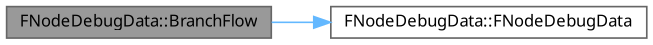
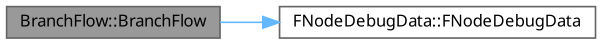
node "FNodeDebugData::BranchFlow": label "FNodeDebugData::BranchFlow" -> "BranchFlow::BranchFlow"
